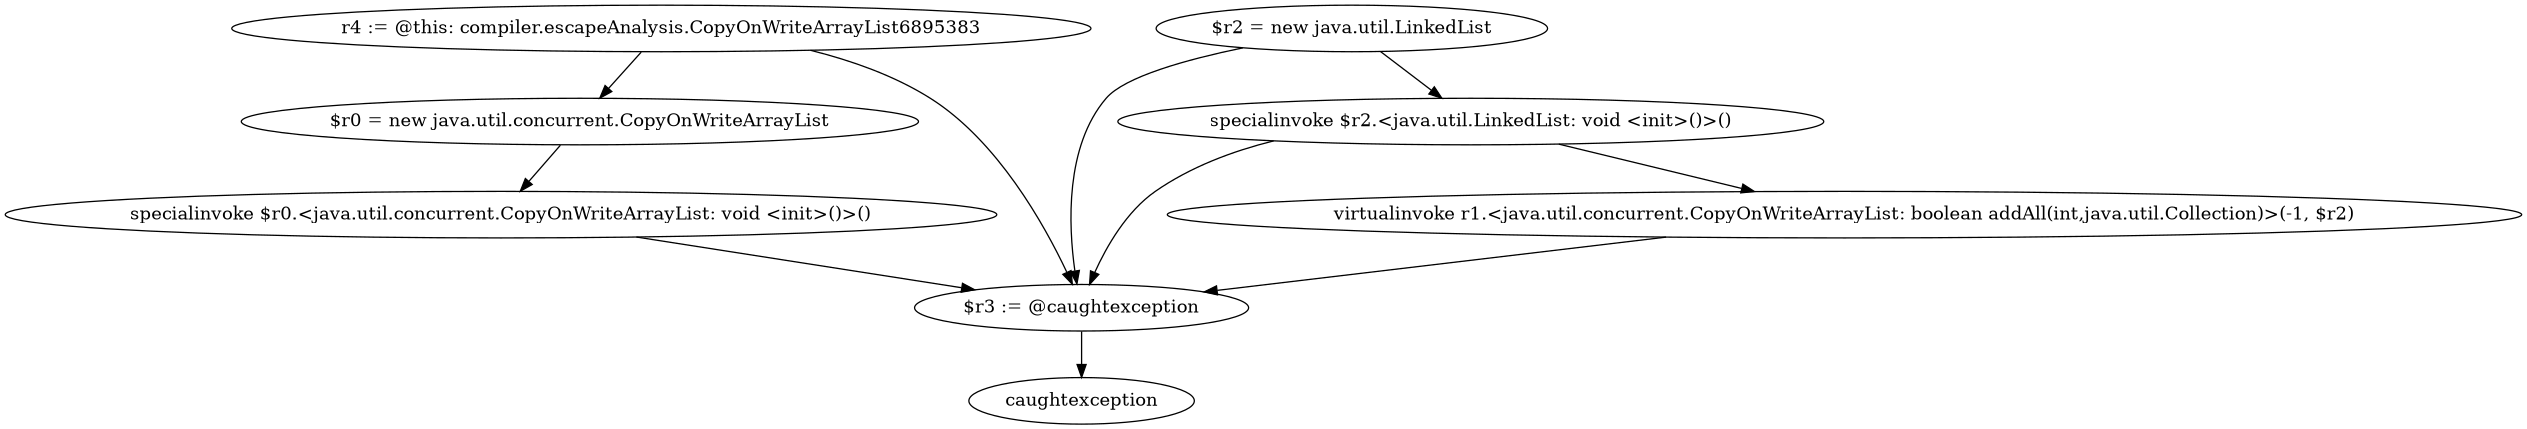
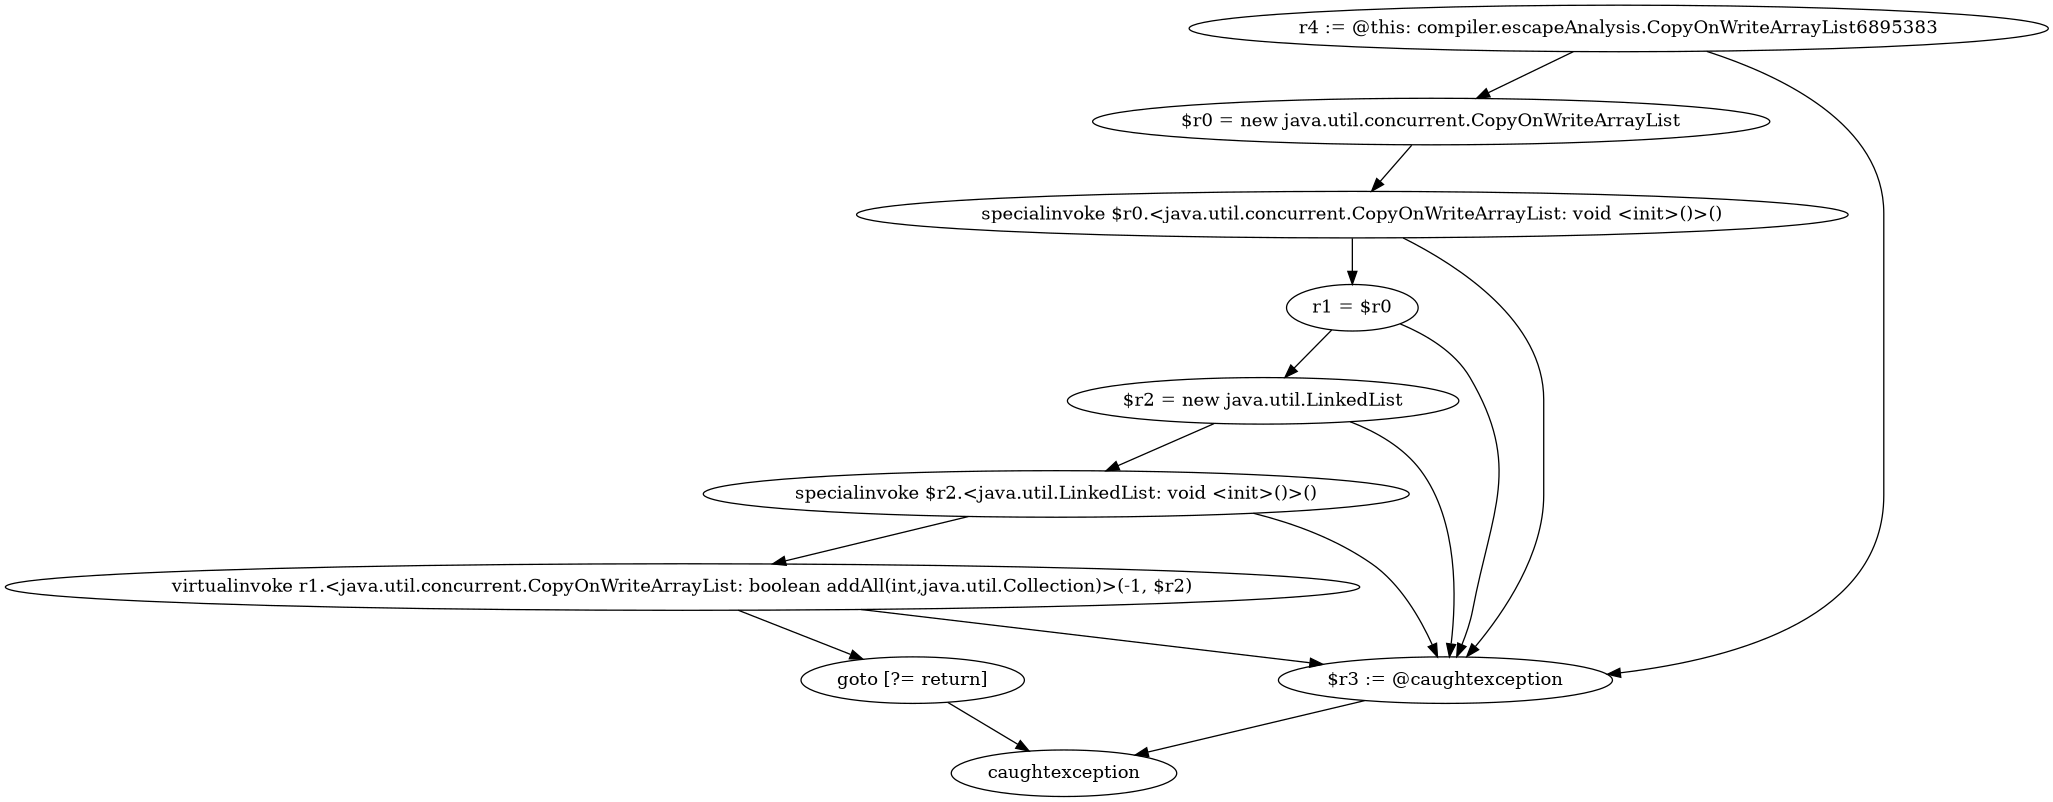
node "r1 = $r0": added
node "goto [?= return]": added
